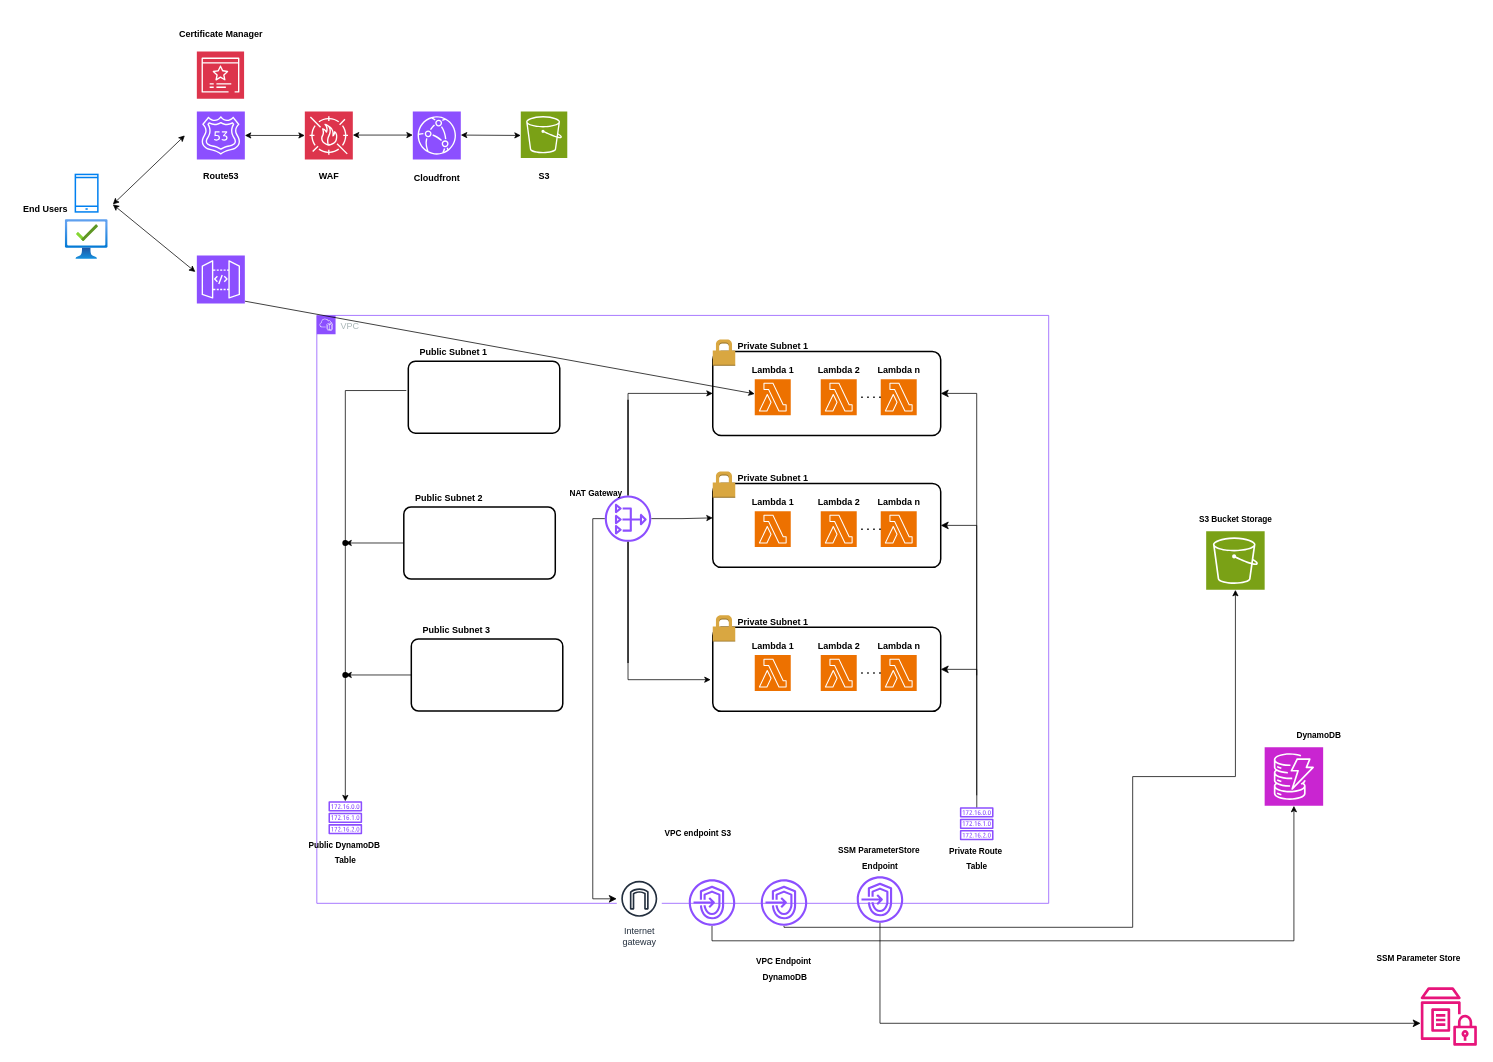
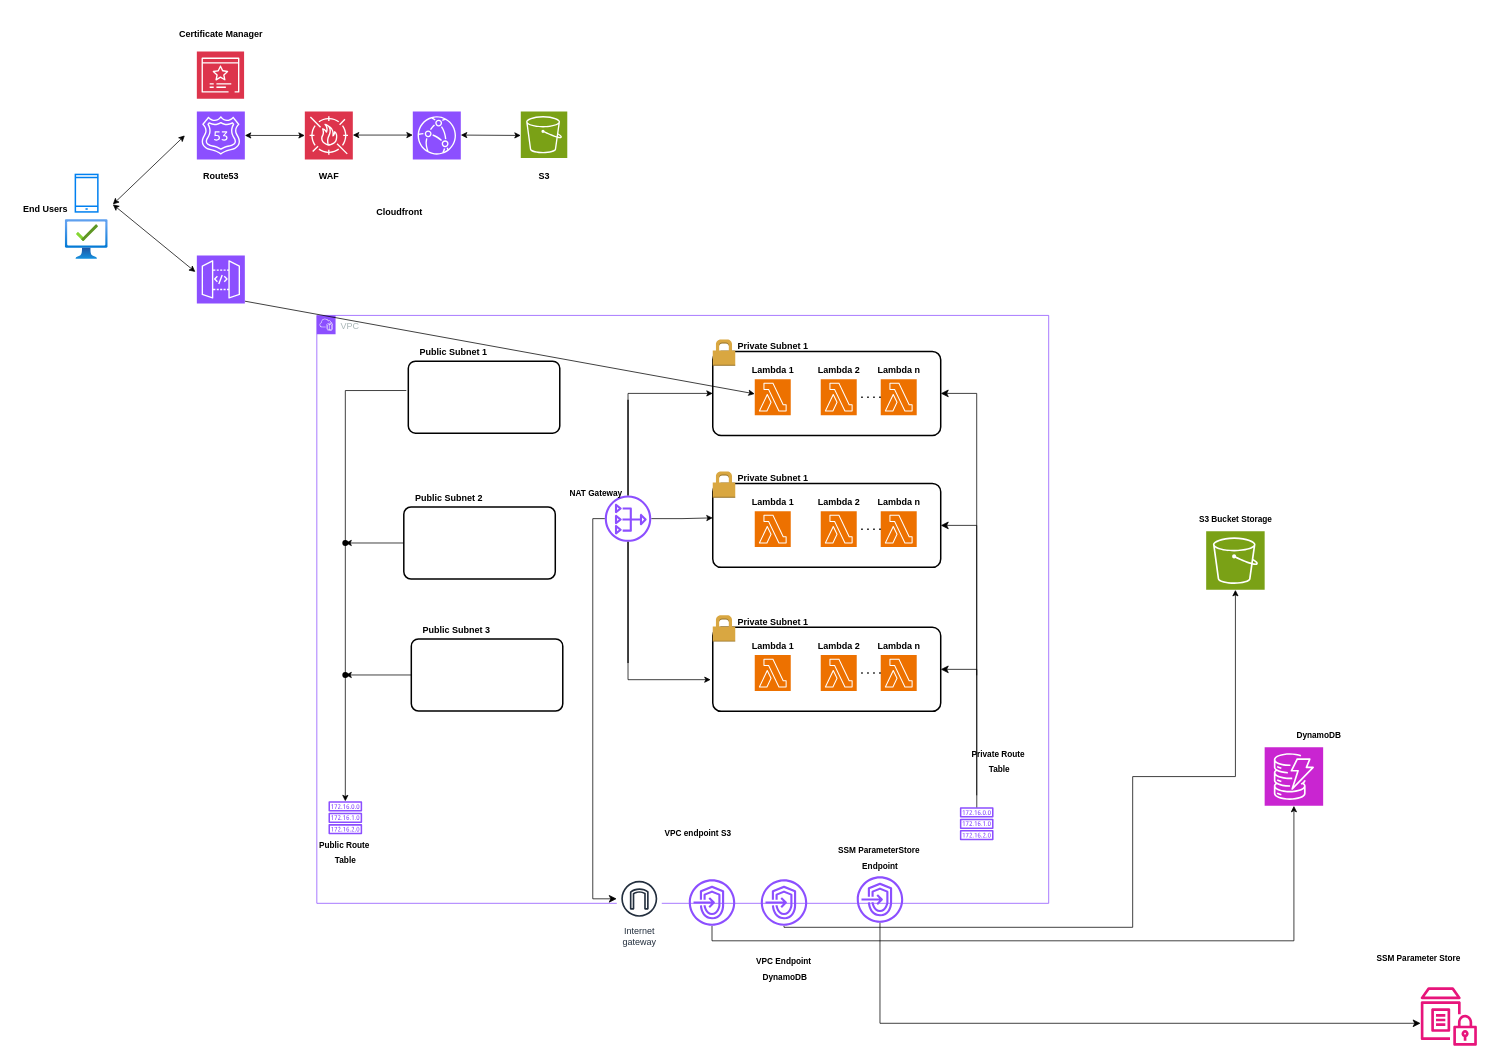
node "Cloudfront": moved (437, 177) -> (399, 211)
node "Public DynamoDB Table": label "Public DynamoDB Table" -> "Public Route Table"
node "Private Route Table": moved (977, 858) -> (999, 761)
